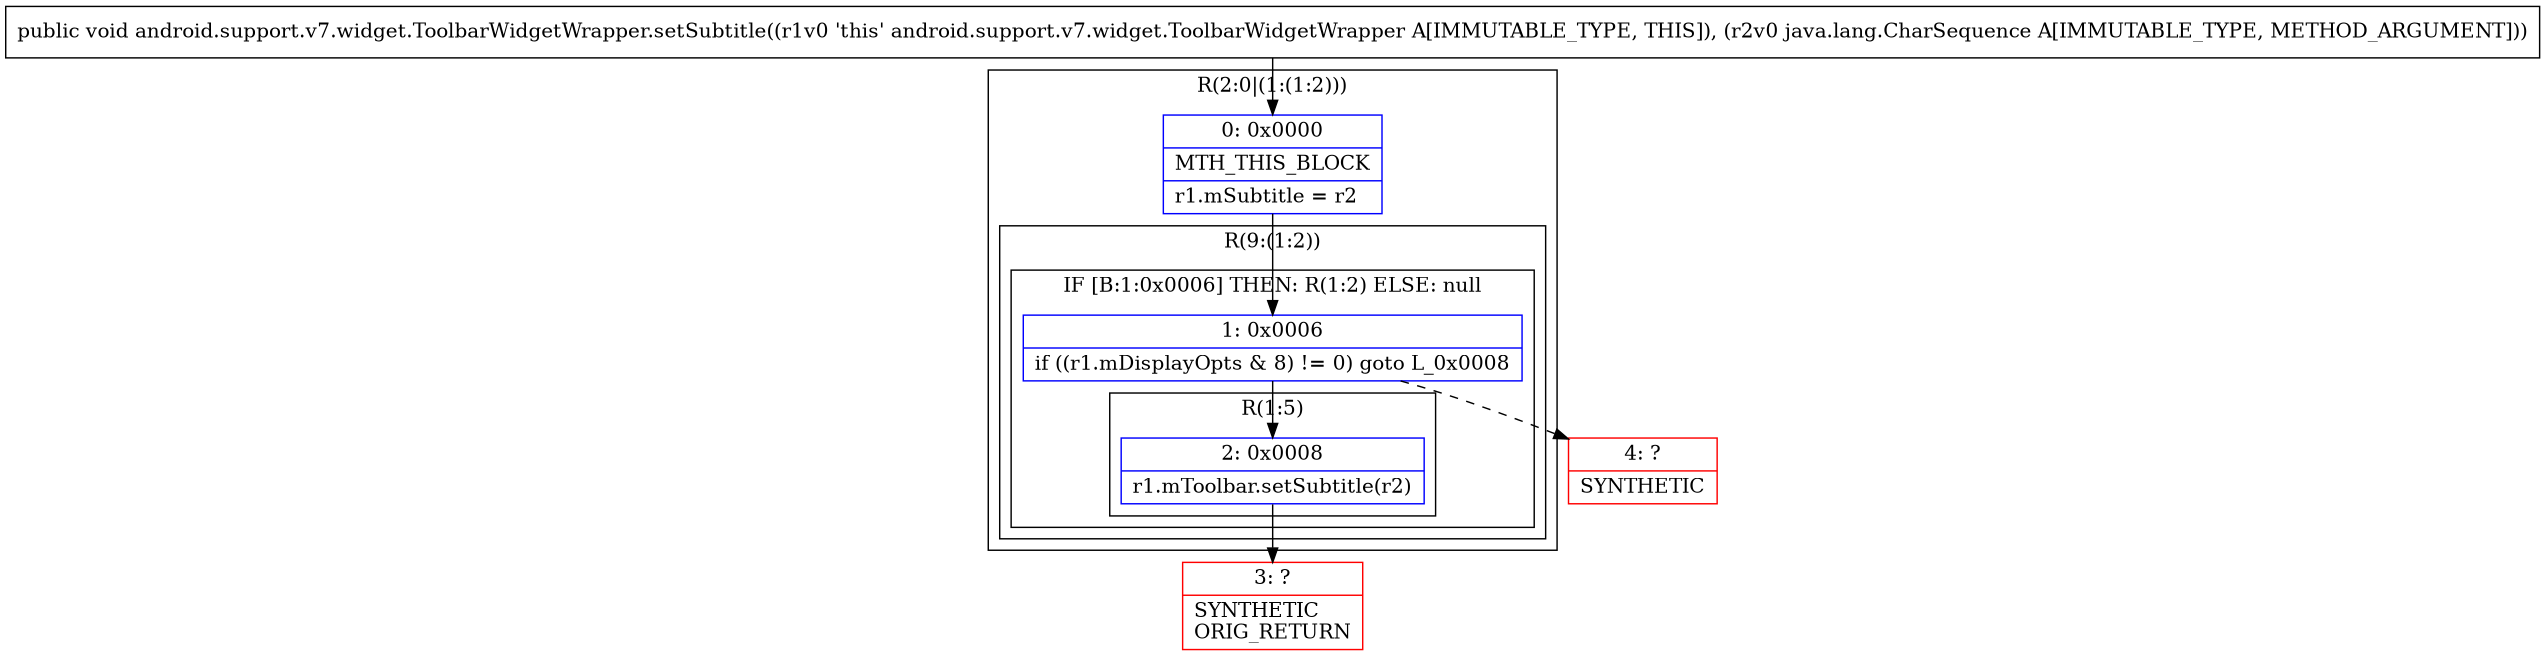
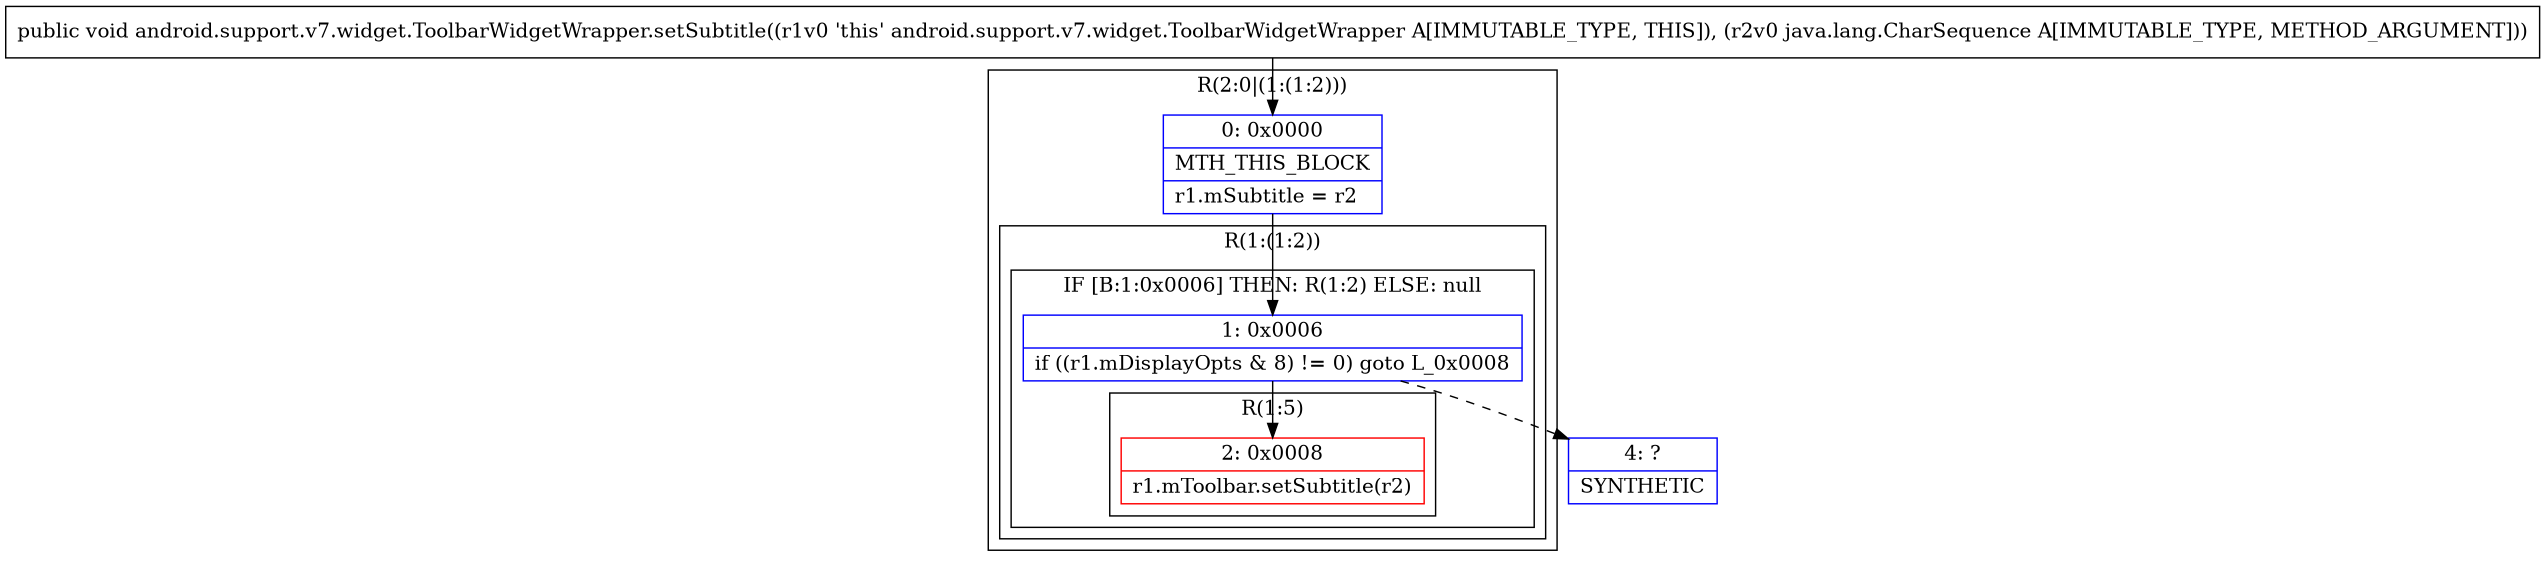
cluster "R(9:(1:2))": label "R(9:(1:2))" -> "R(1:(1:2))"
node "2: 0x0008": color blue -> red
node "4: ?": color red -> blue
node "3: ?": removed
